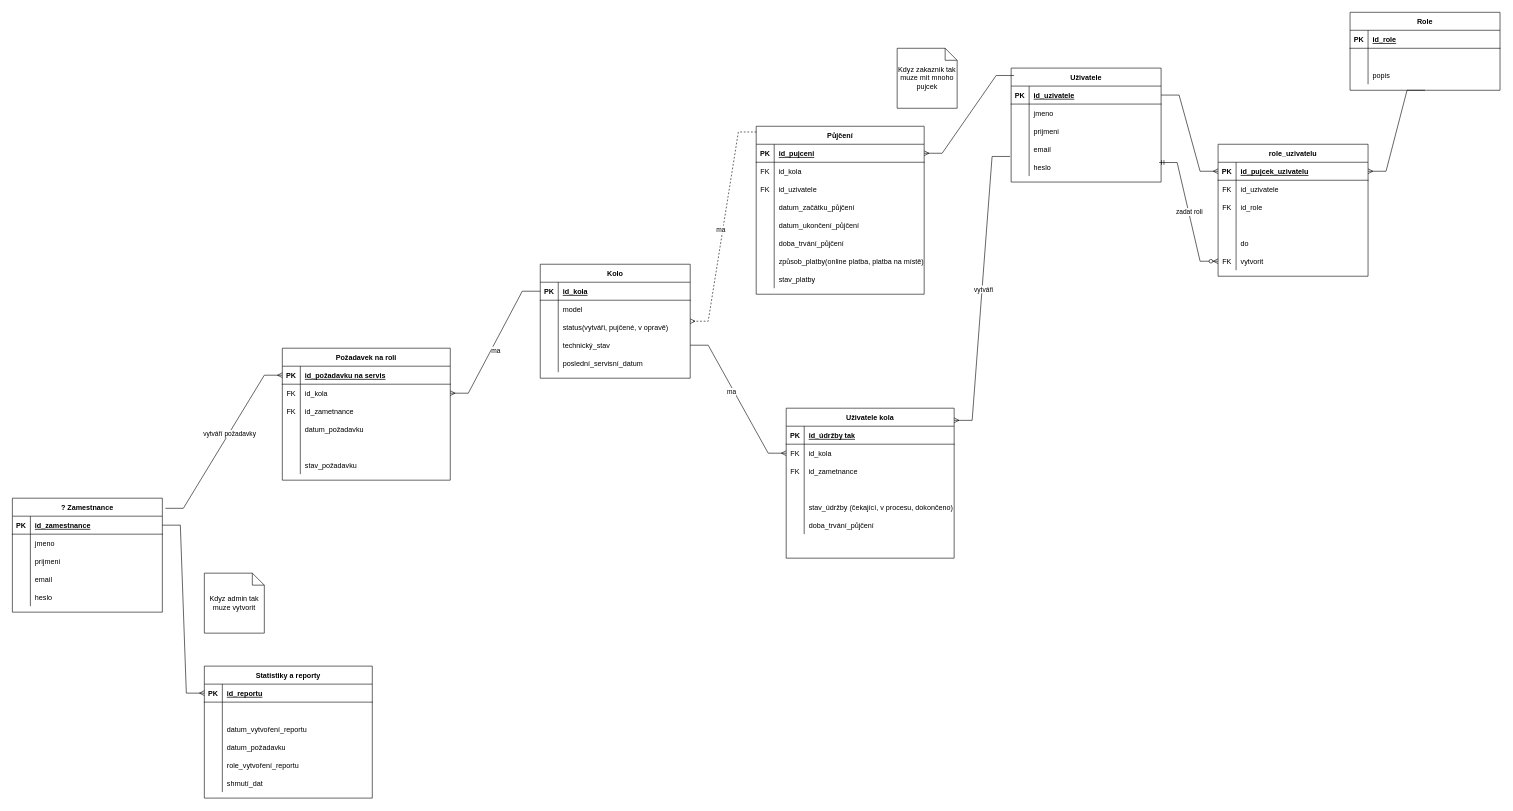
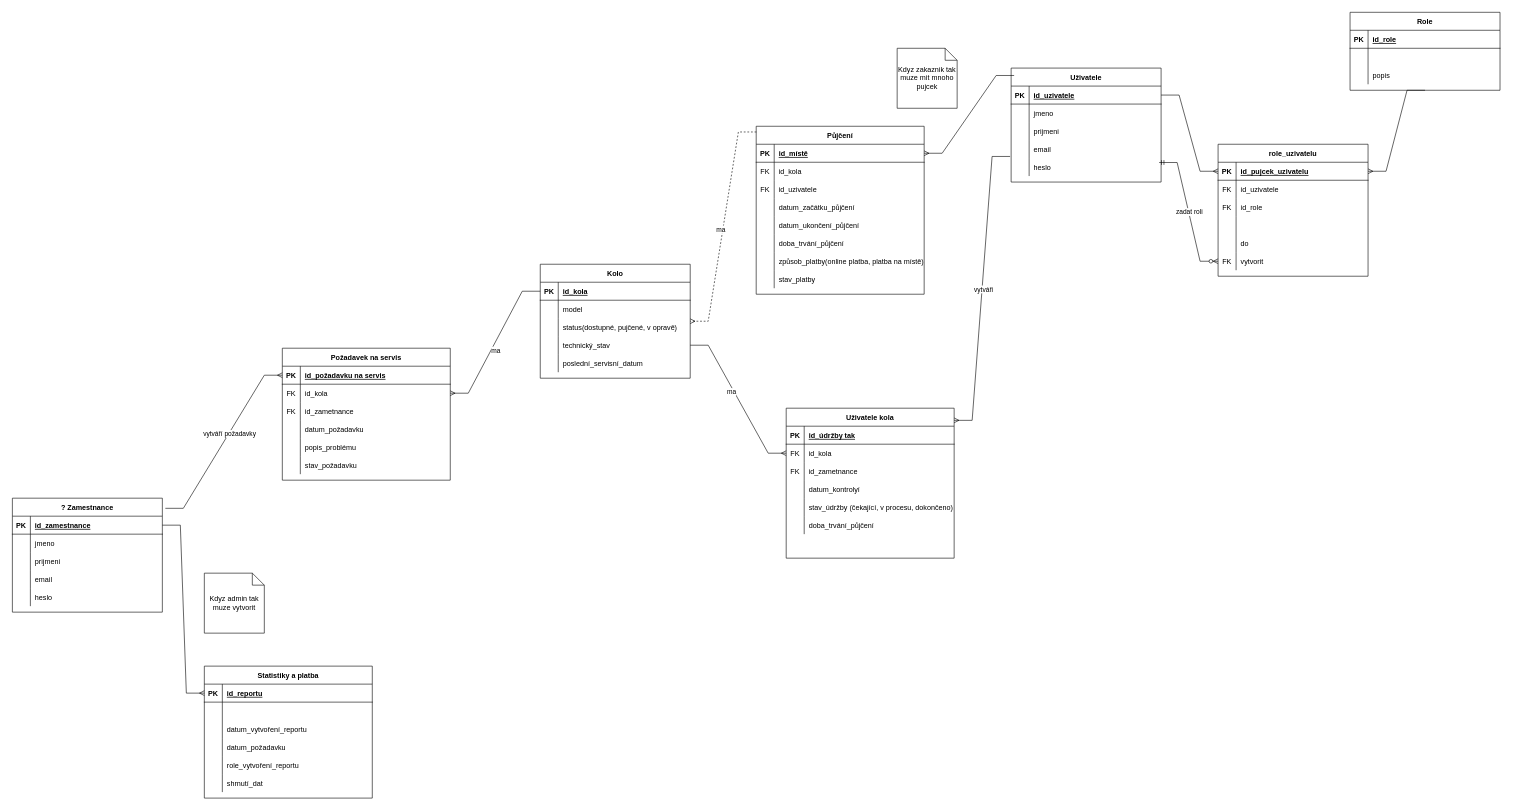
node "id_pujсeni": label "id_pujсeni" -> "id_místě"
node "status(vytváři, pujčené, v opravě)": label "status(vytváři, pujčené, v opravě)" -> "status(dostupné, pujčené, v opravě)"
node "Požadavek na roli": label "Požadavek na roli" -> "Požadavek na servis"
node "popis_problému": added
node "datum_kontrolyí": added
node "Statistiky a reporty": label "Statistiky a reporty" -> "Statistiky a platba"
